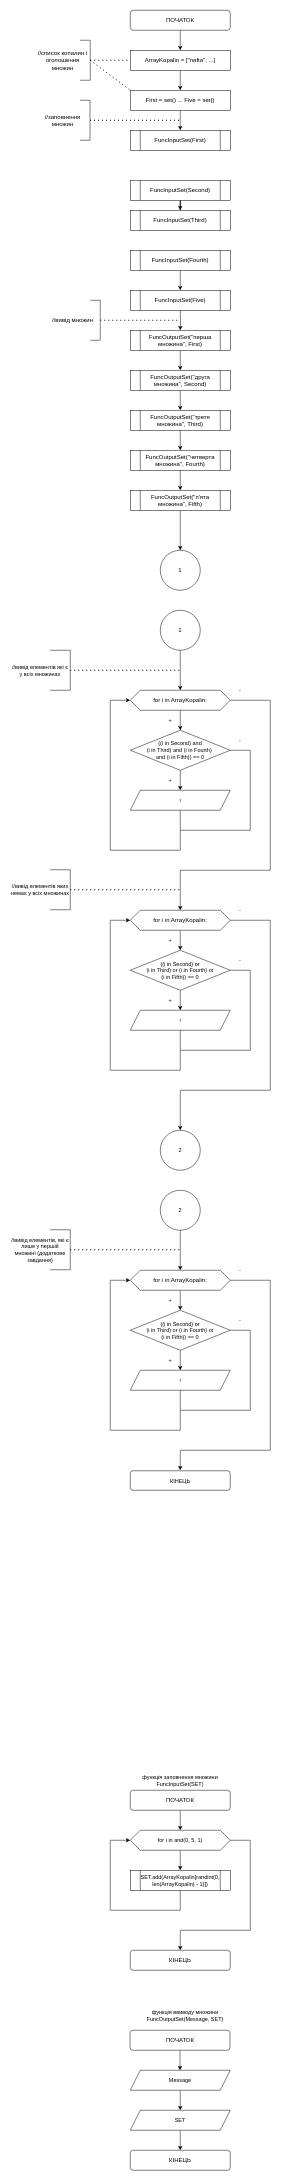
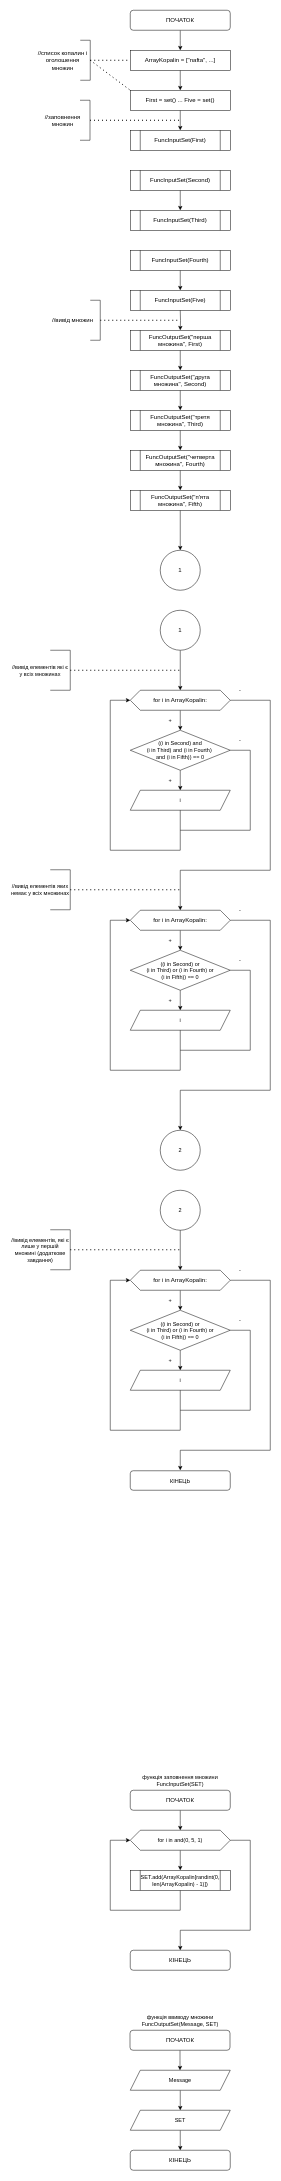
node "FuncInputSet(Second)": moved (180, 190) -> (180, 180)
node "функція ввиводу множини FuncOutputSet(Message, SET)": moved (185, 2015) -> (180, 2020)
